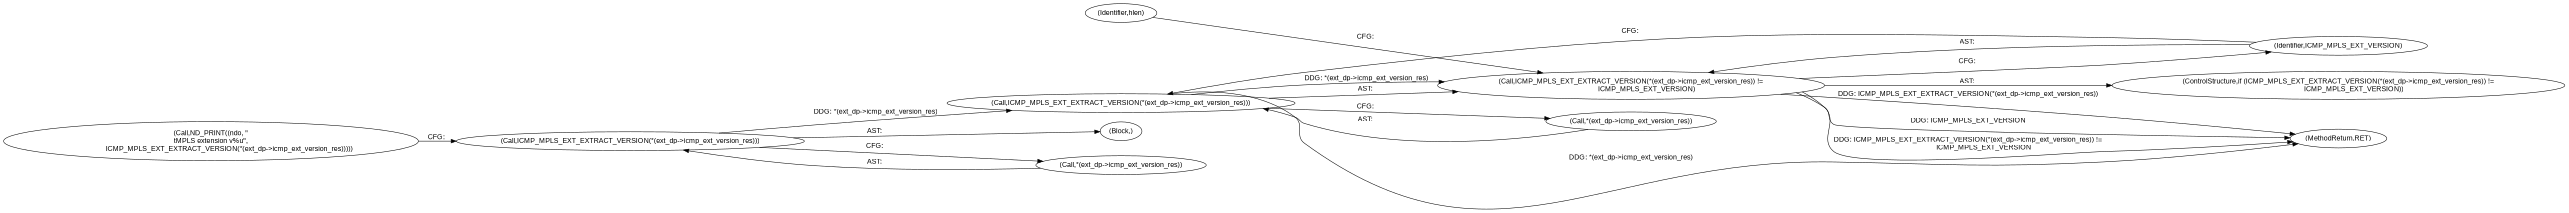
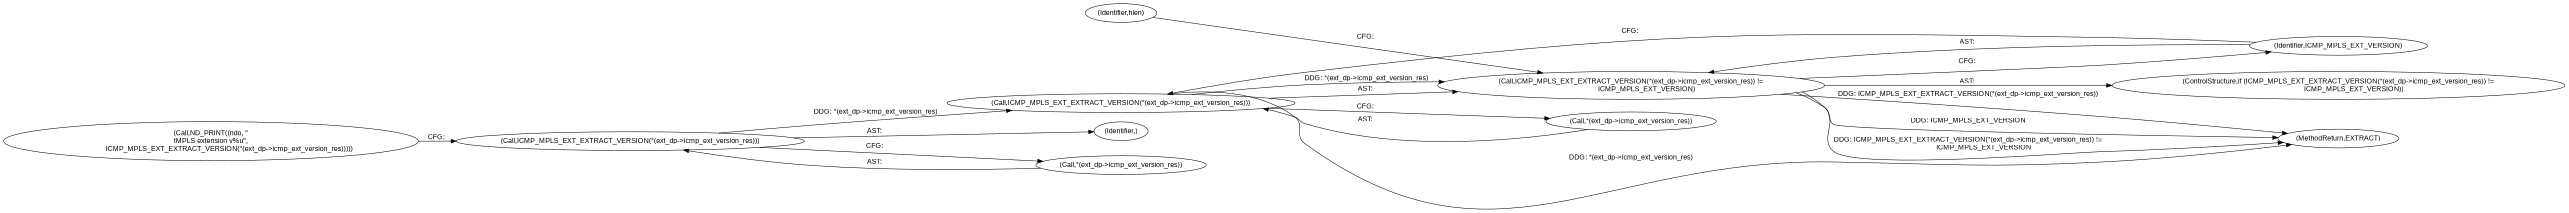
node "(Block,)": label "(Block,)" -> "(Identifier,)"
node "(MethodReturn,RET)": label "(MethodReturn,RET)" -> "(MethodReturn,EXTRACT)"
